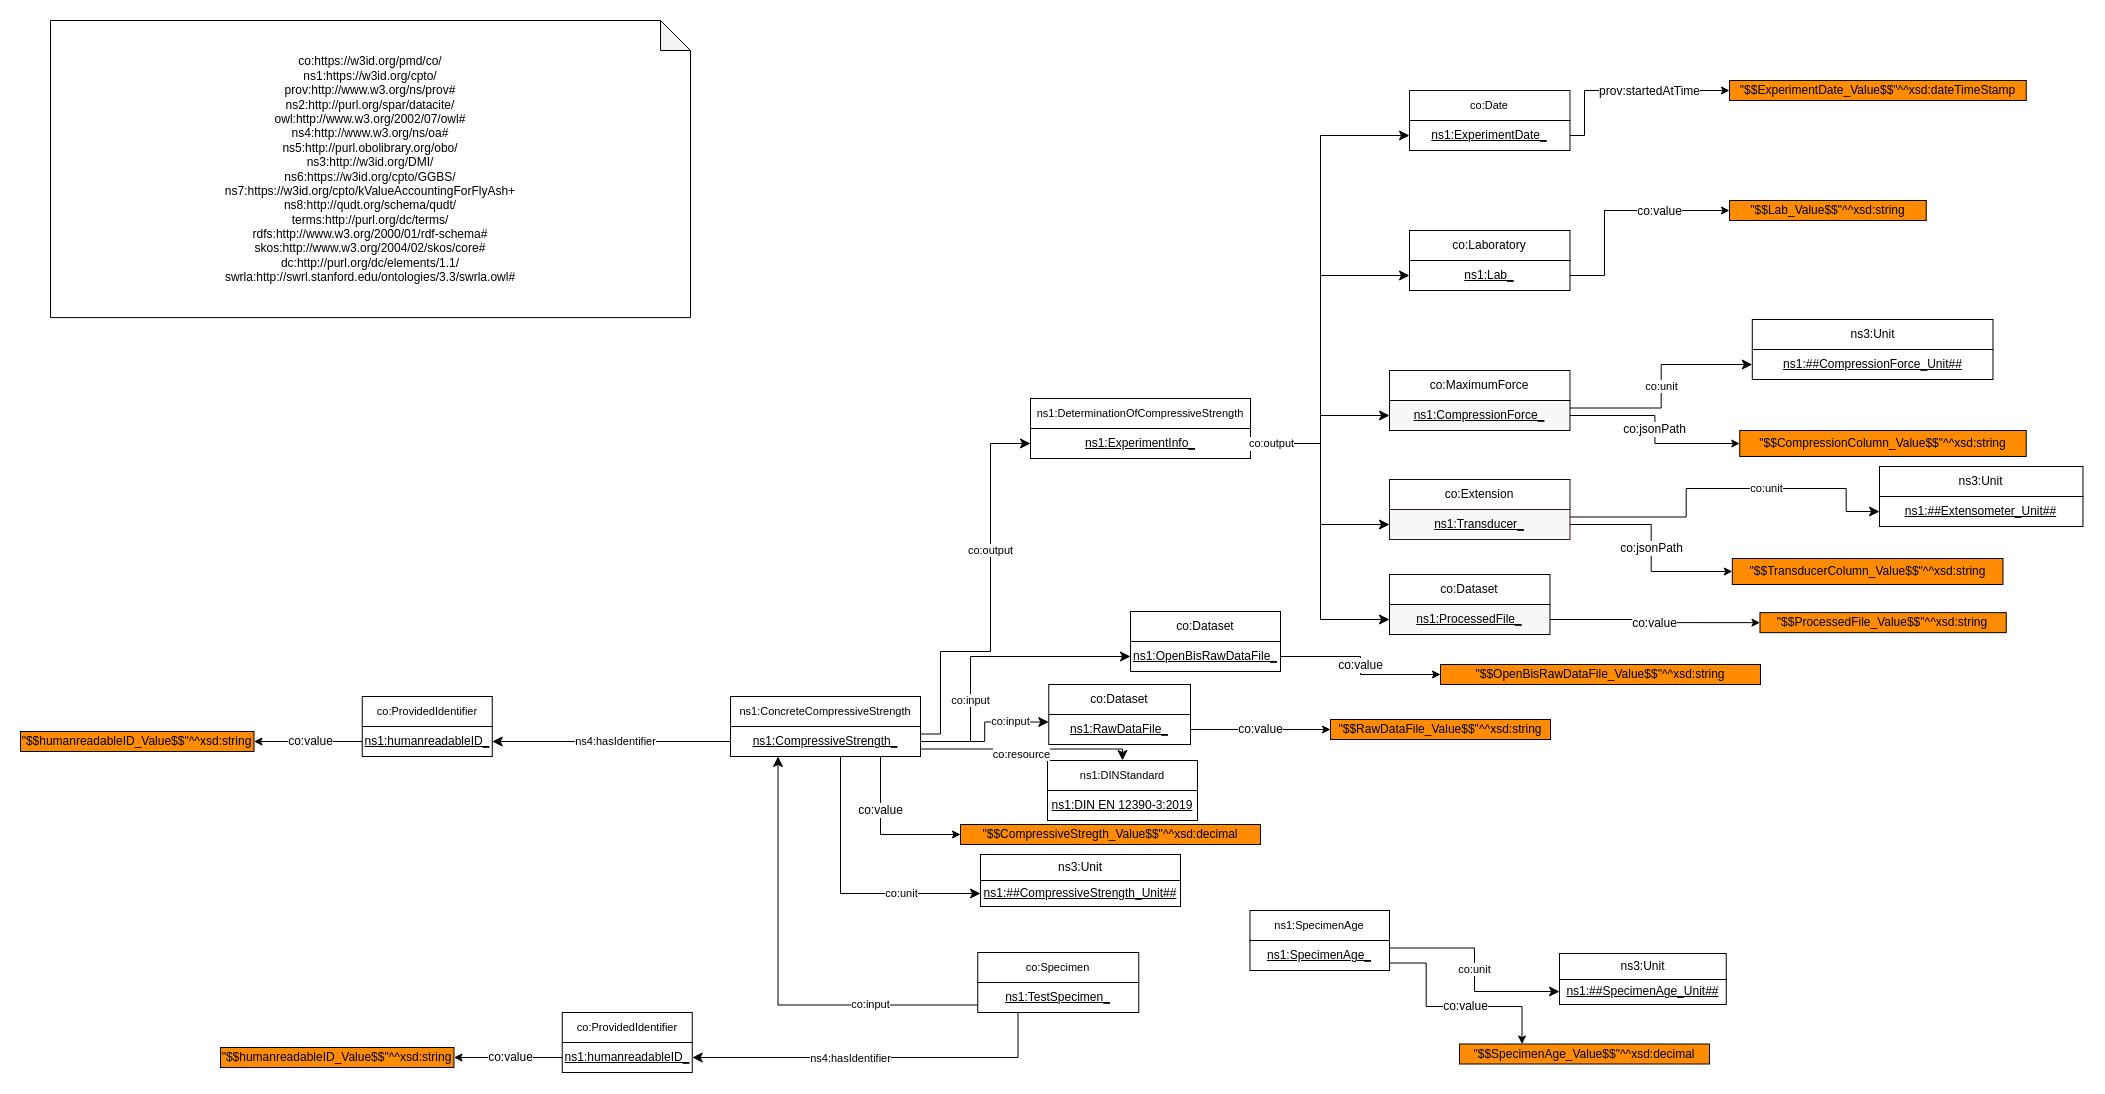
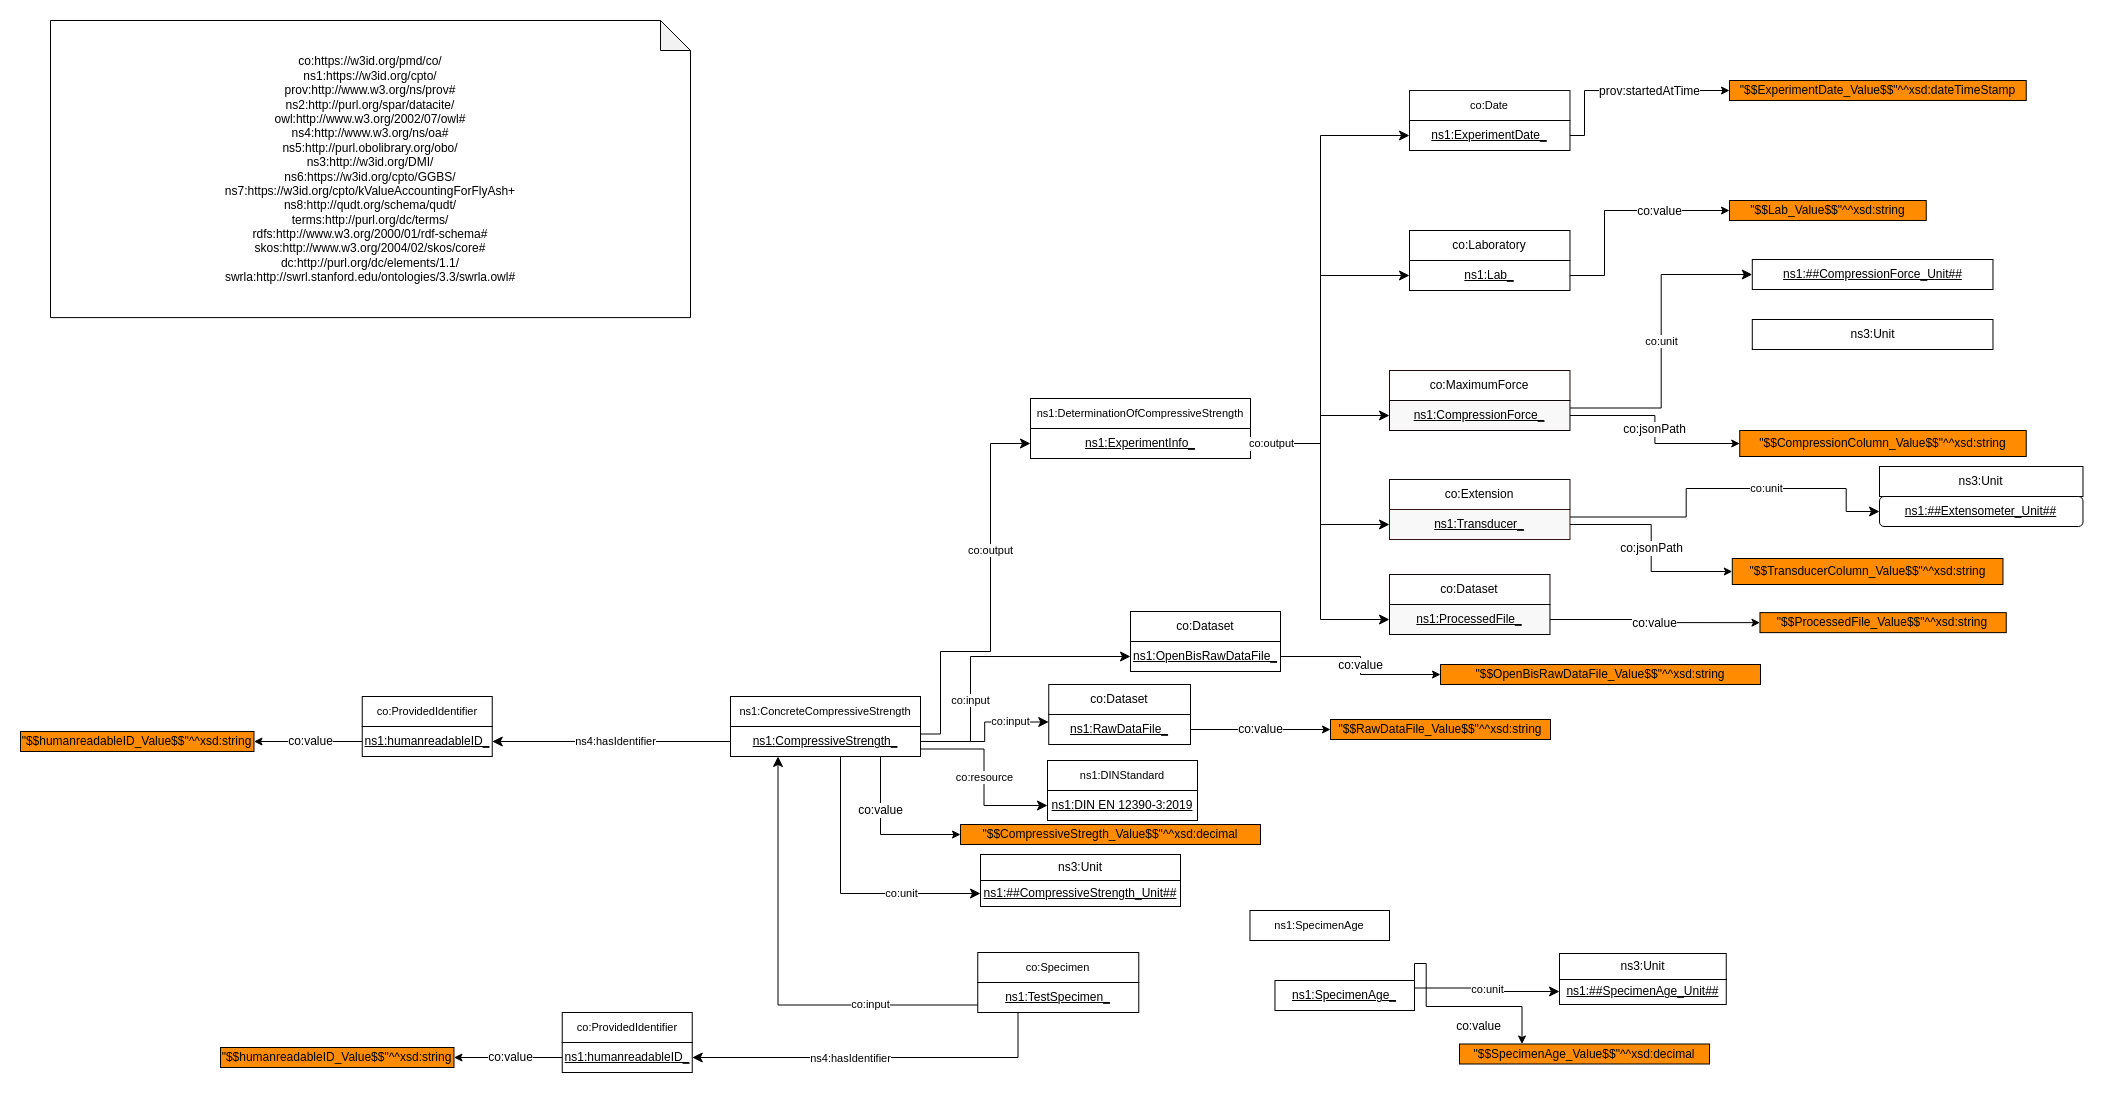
node "ns1:##CompressionForce_Unit##": moved (1873, 365) -> (1873, 275)
node "ns1:##Extensometer_Unit##": shape rectangle -> rounded rectangle
edge "ns1:CompressiveStrength_" -> "ns1:DINStandard": now "ns1:CompressiveStrength_" -> "ns1:DIN EN 12390-3:2019"
node "ns1:SpecimenAge_": moved (1320, 956) -> (1345, 996)
